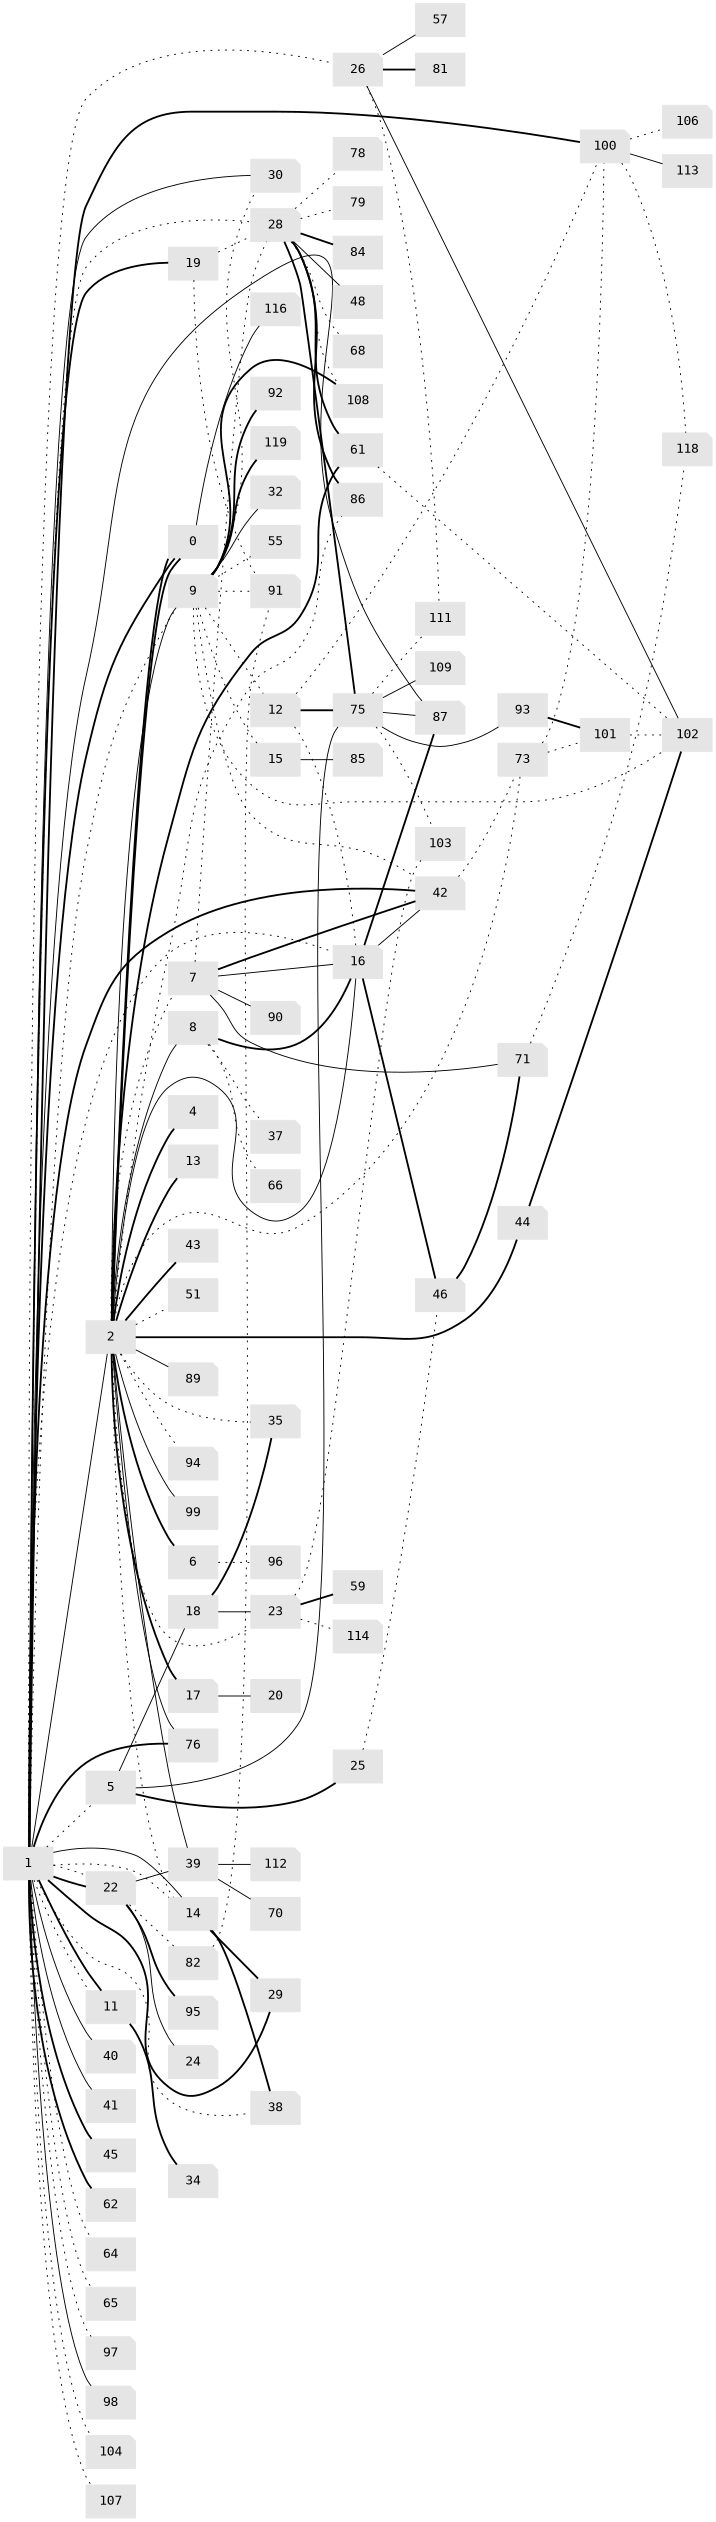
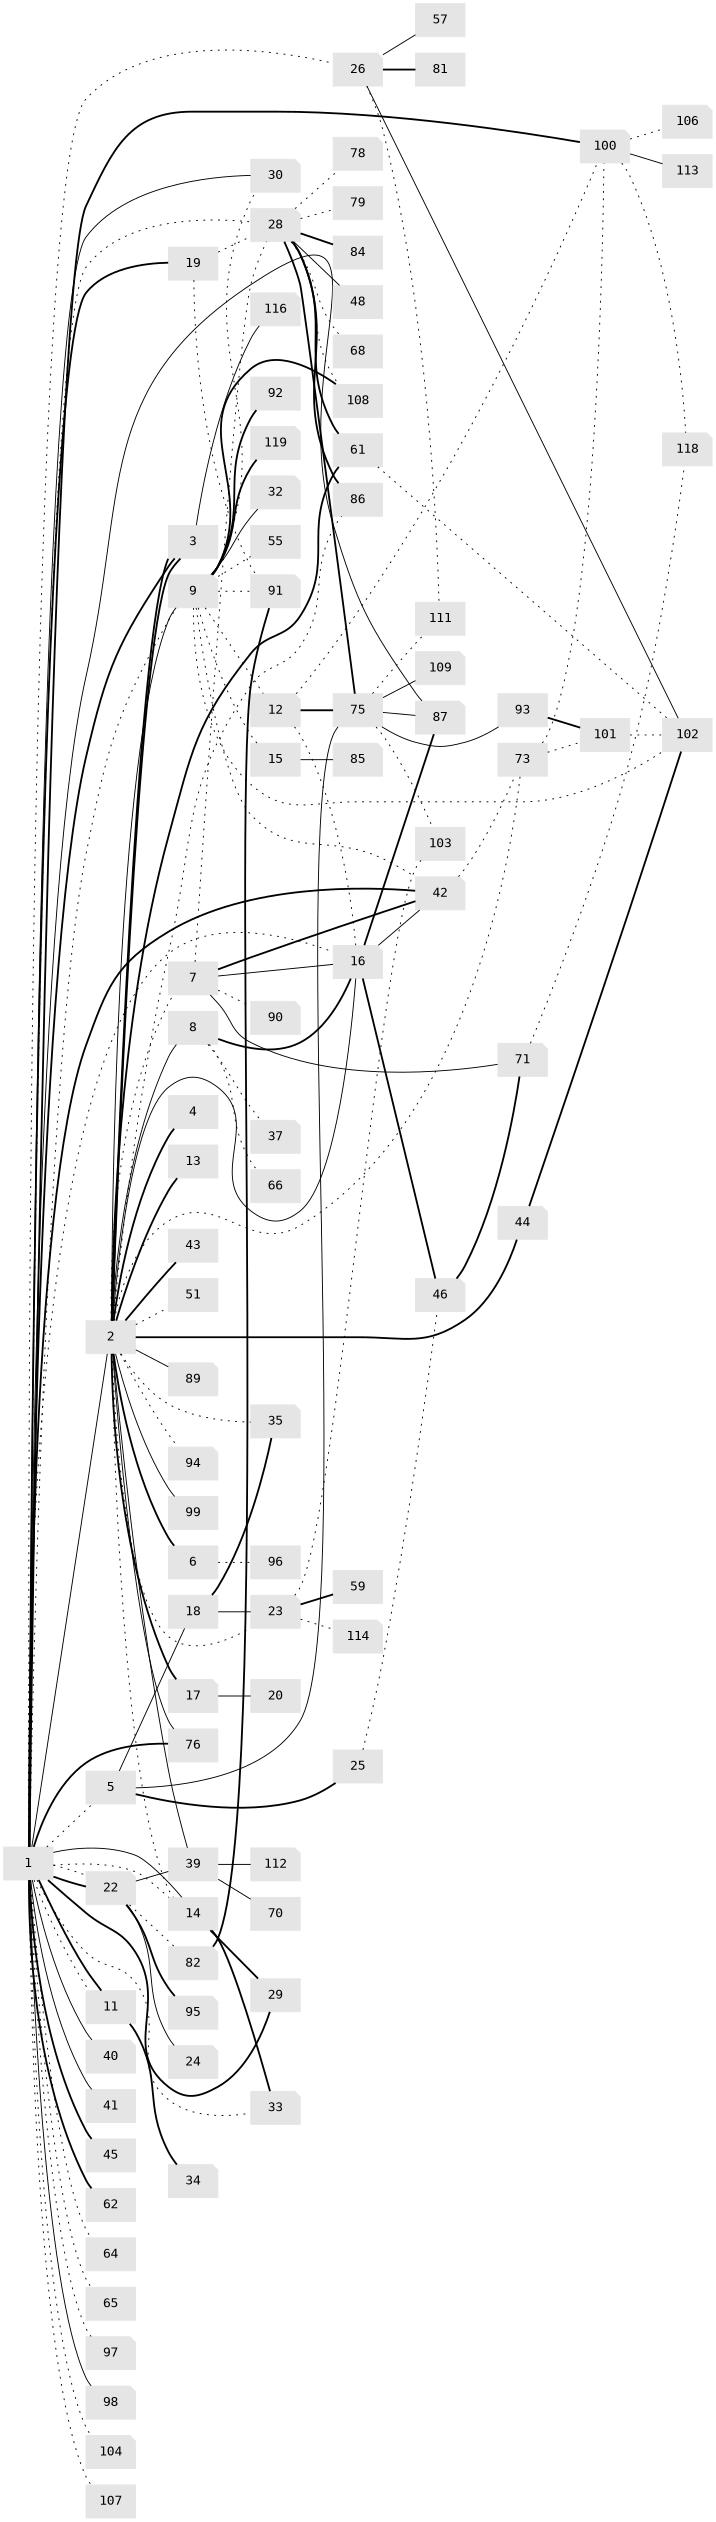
node "0": label "0" -> "3"
edge "7" -- "90": style solid -> dotted
edge "91" -- "82": style dotted -> bold
node "38": label "38" -> "33"
